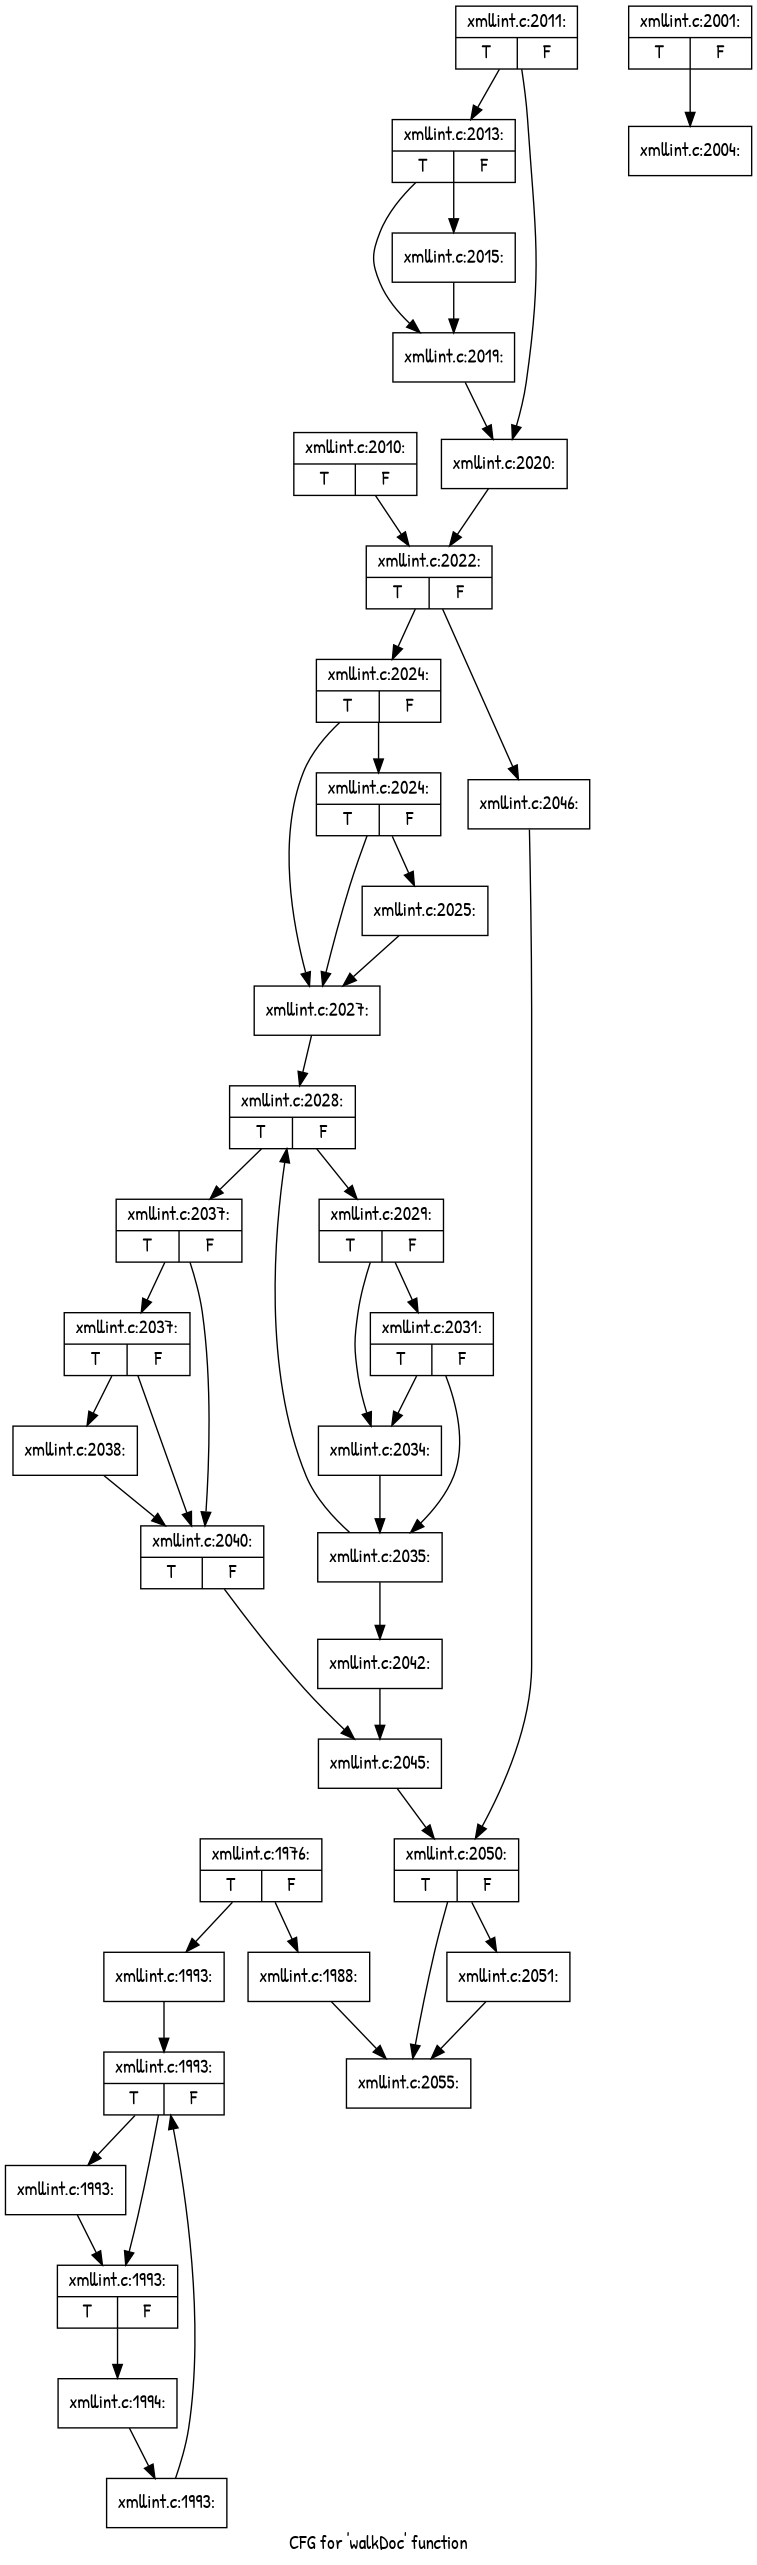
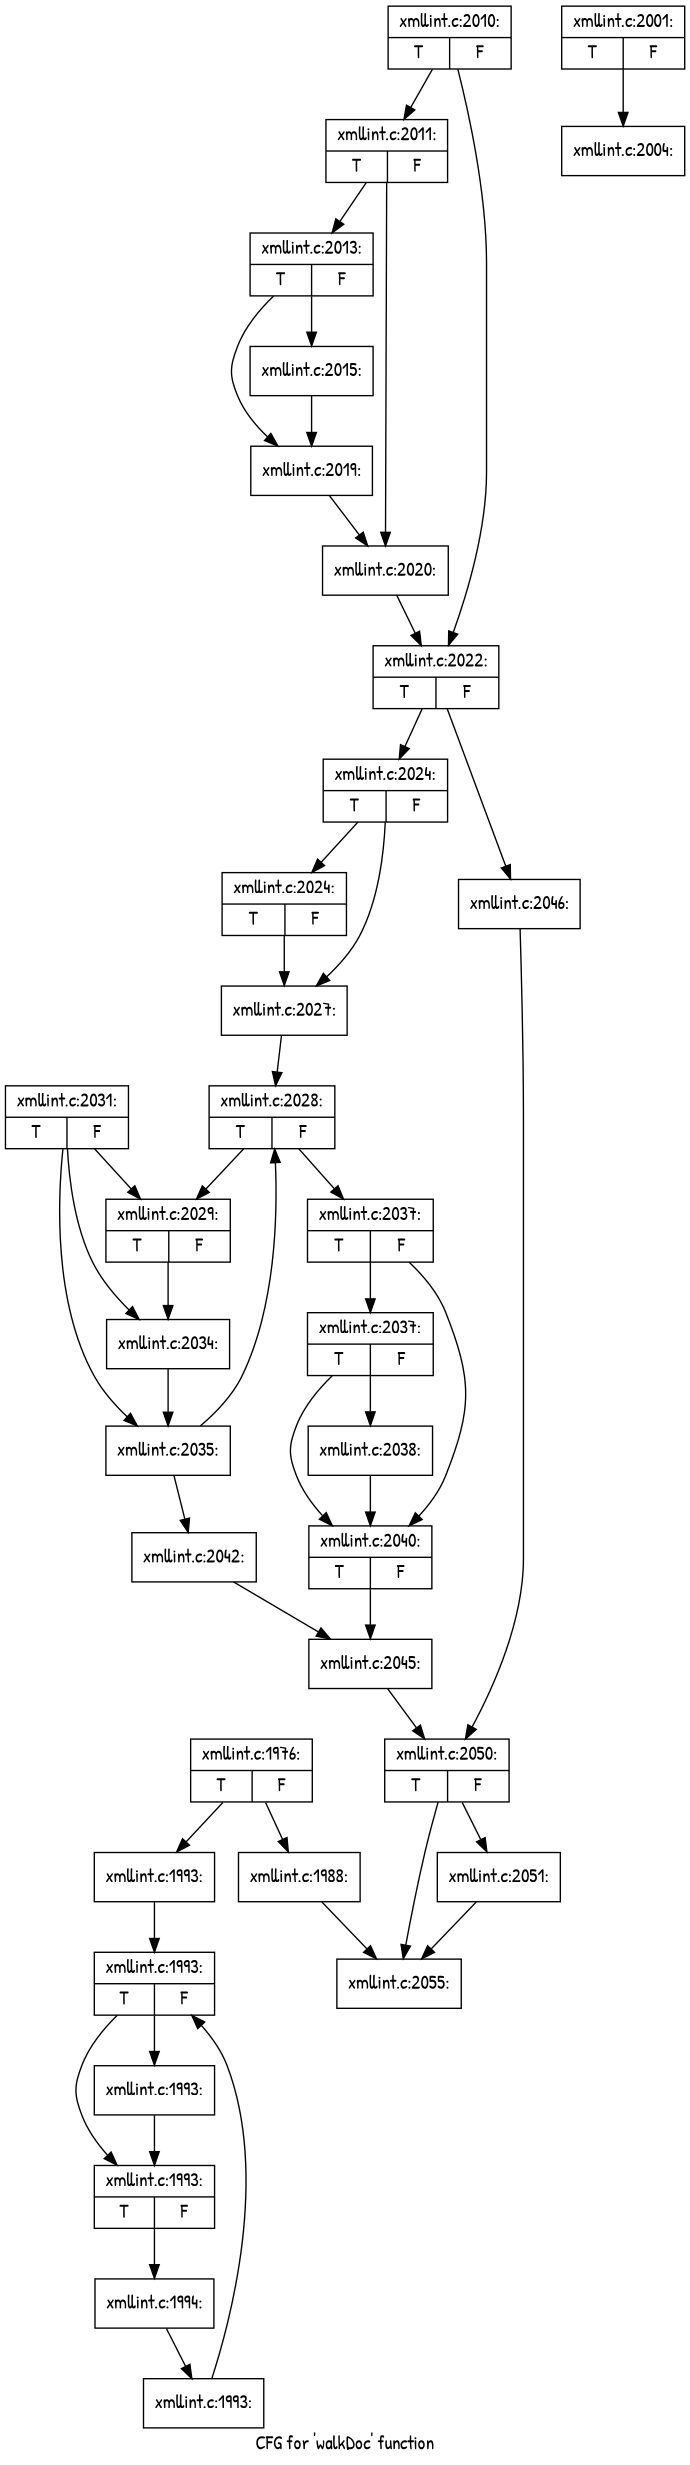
edge "xmllint.c:2010:" -> "xmllint.c:2011:": added
node "xmllint.c:2025:": removed
edge "xmllint.c:2029:" -> "xmllint.c:2031:": reversed
